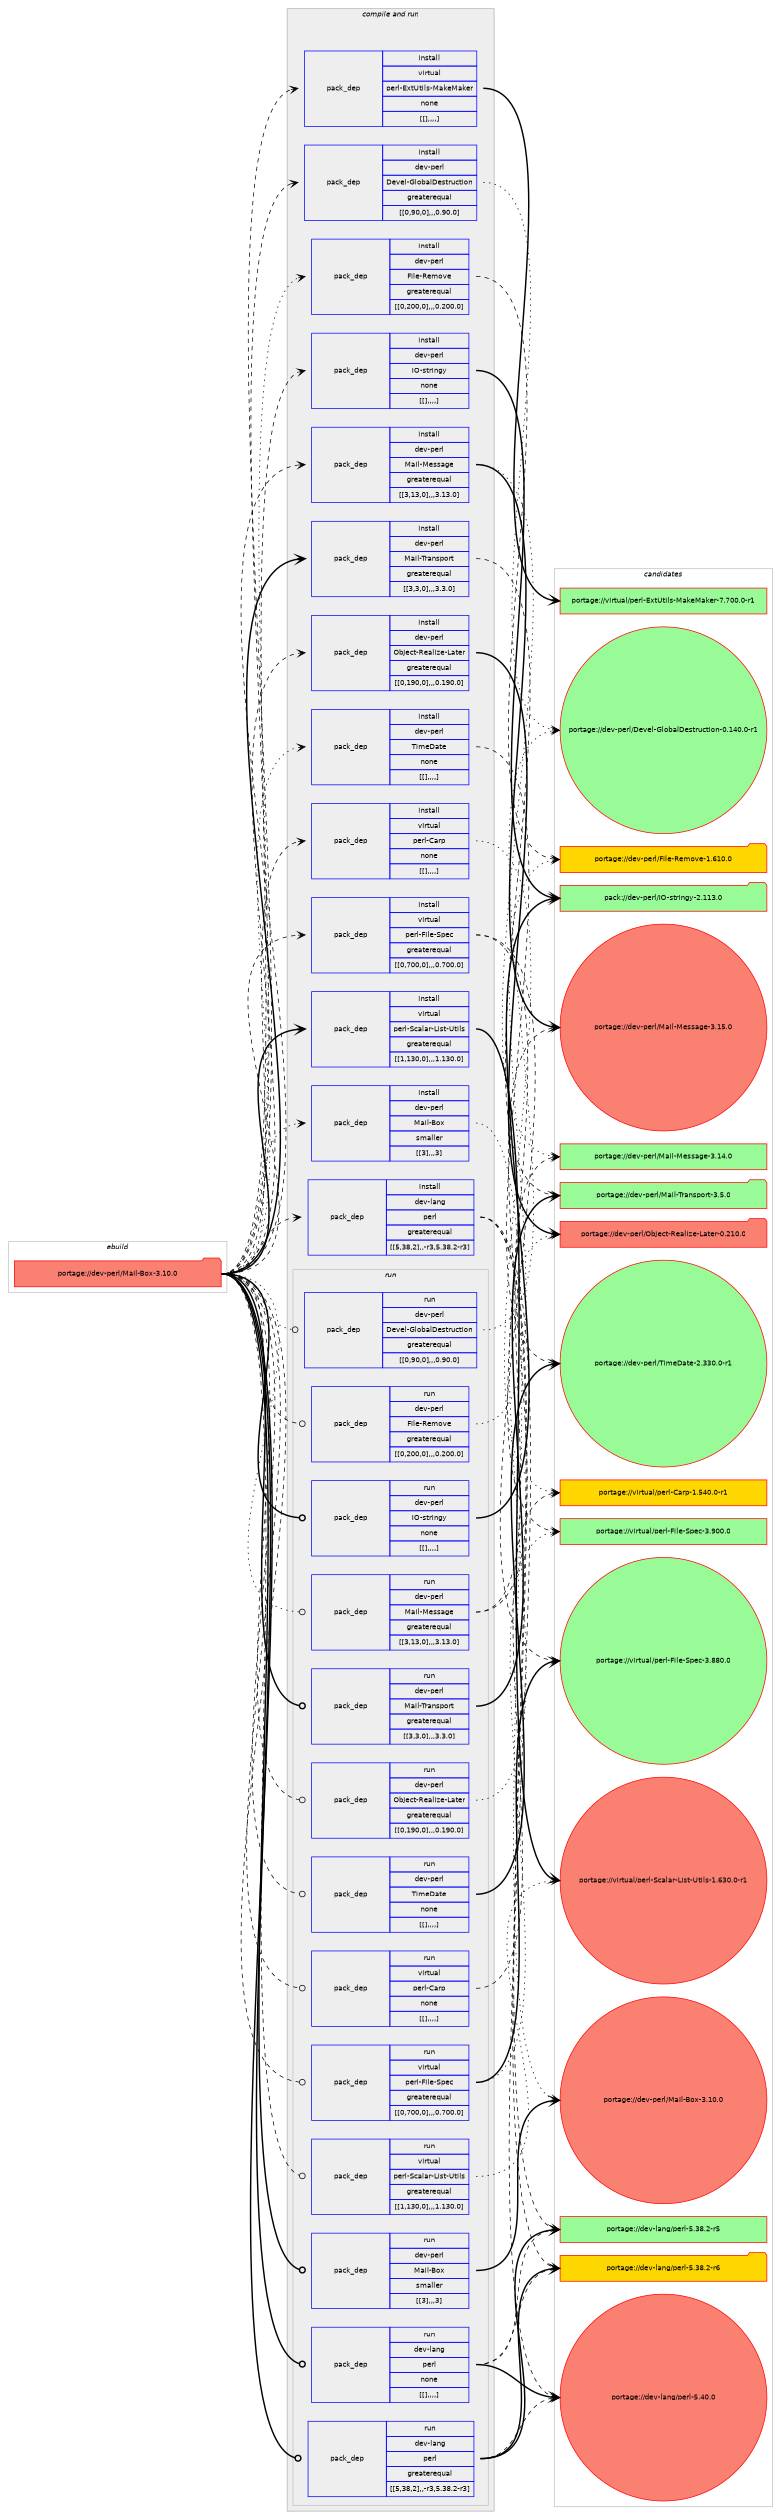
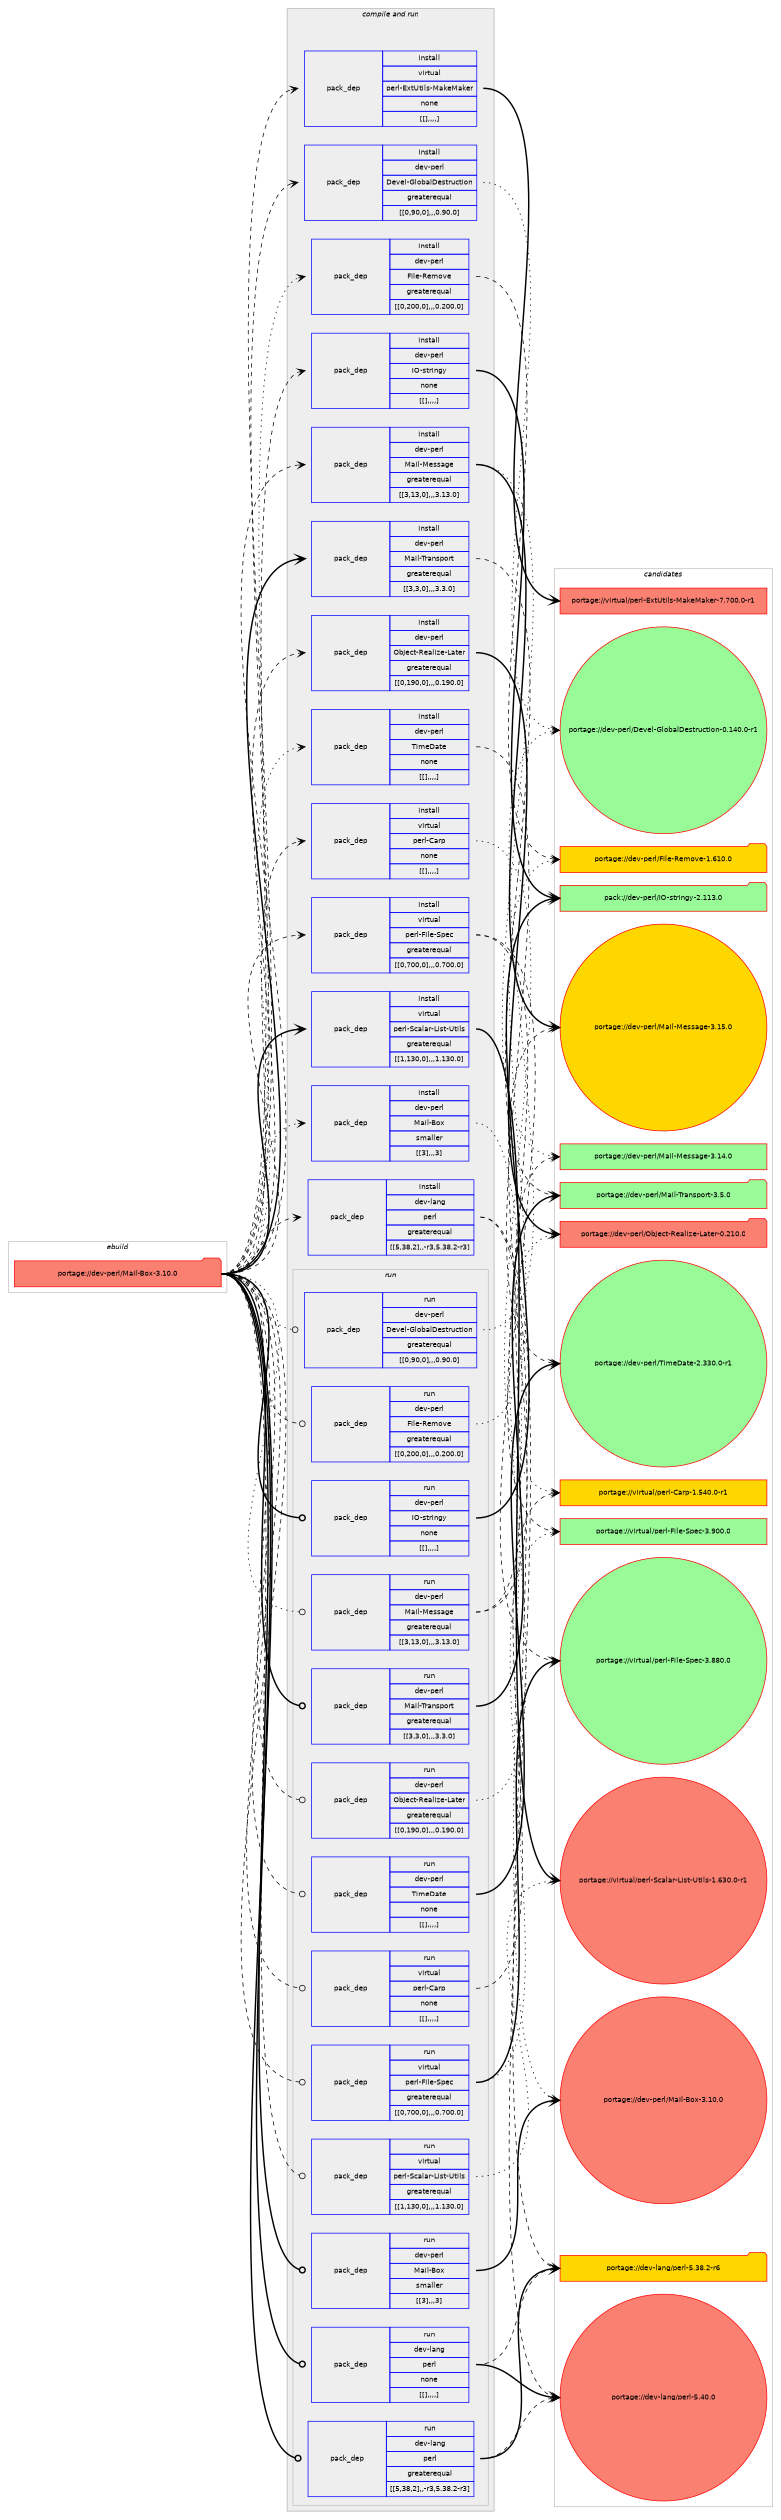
node "portage://virtual/perl-ExtUtils-MakeMaker-7.700.0-r1": fillcolor palegreen -> salmon
node "portage://dev-perl/Mail-Message-3.15.0": fillcolor salmon -> gold
node "portage://dev-lang/perl-5.38.2-r5": removed
